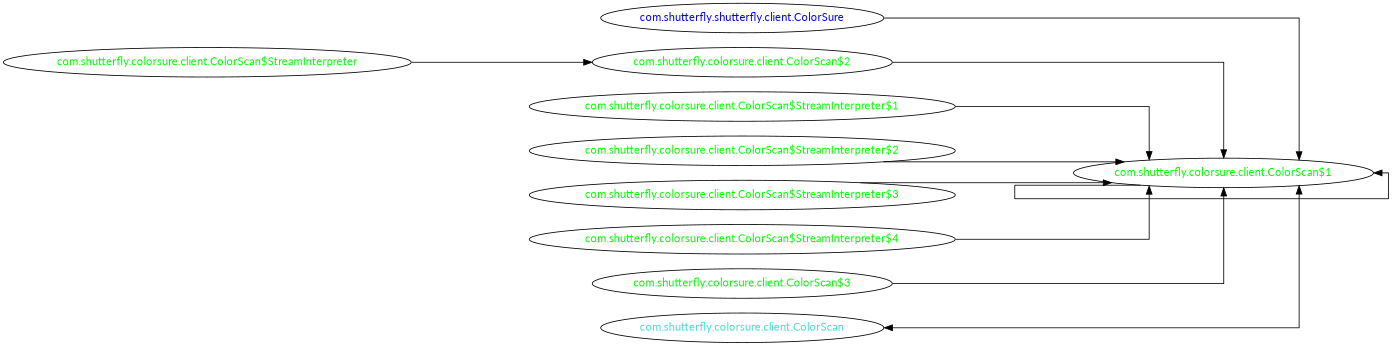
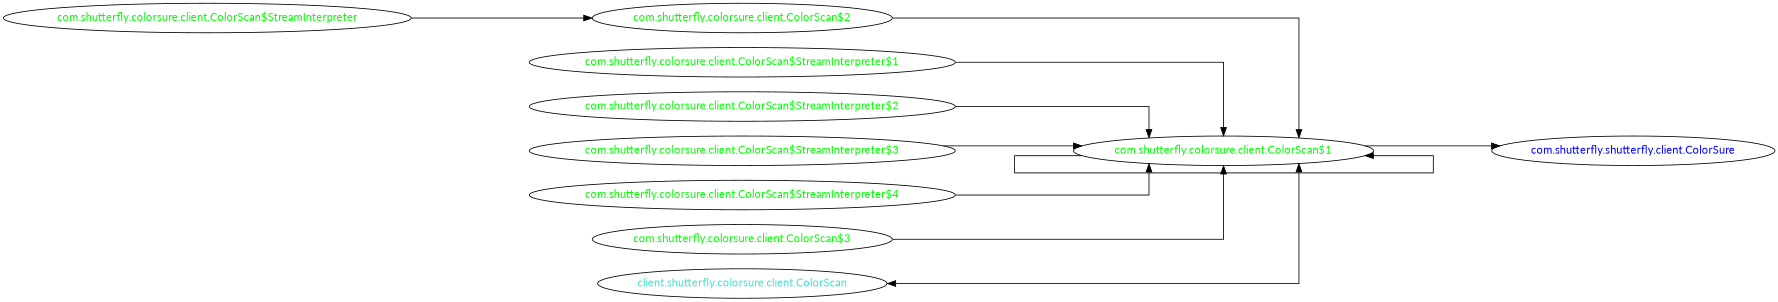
edge "com.shutterfly.shutterfly.client.ColorSure" -> "com.shutterfly.colorsure.client.ColorScan$1": reversed
node "com.shutterfly.colorsure.client.ColorScan": label "com.shutterfly.colorsure.client.ColorScan" -> "client.shutterfly.colorsure.client.ColorScan"
